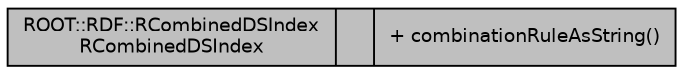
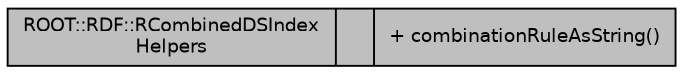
node "ROOT::RDF::RCombinedDSIndex": text "RCombinedDSIndex" -> "Helpers"
